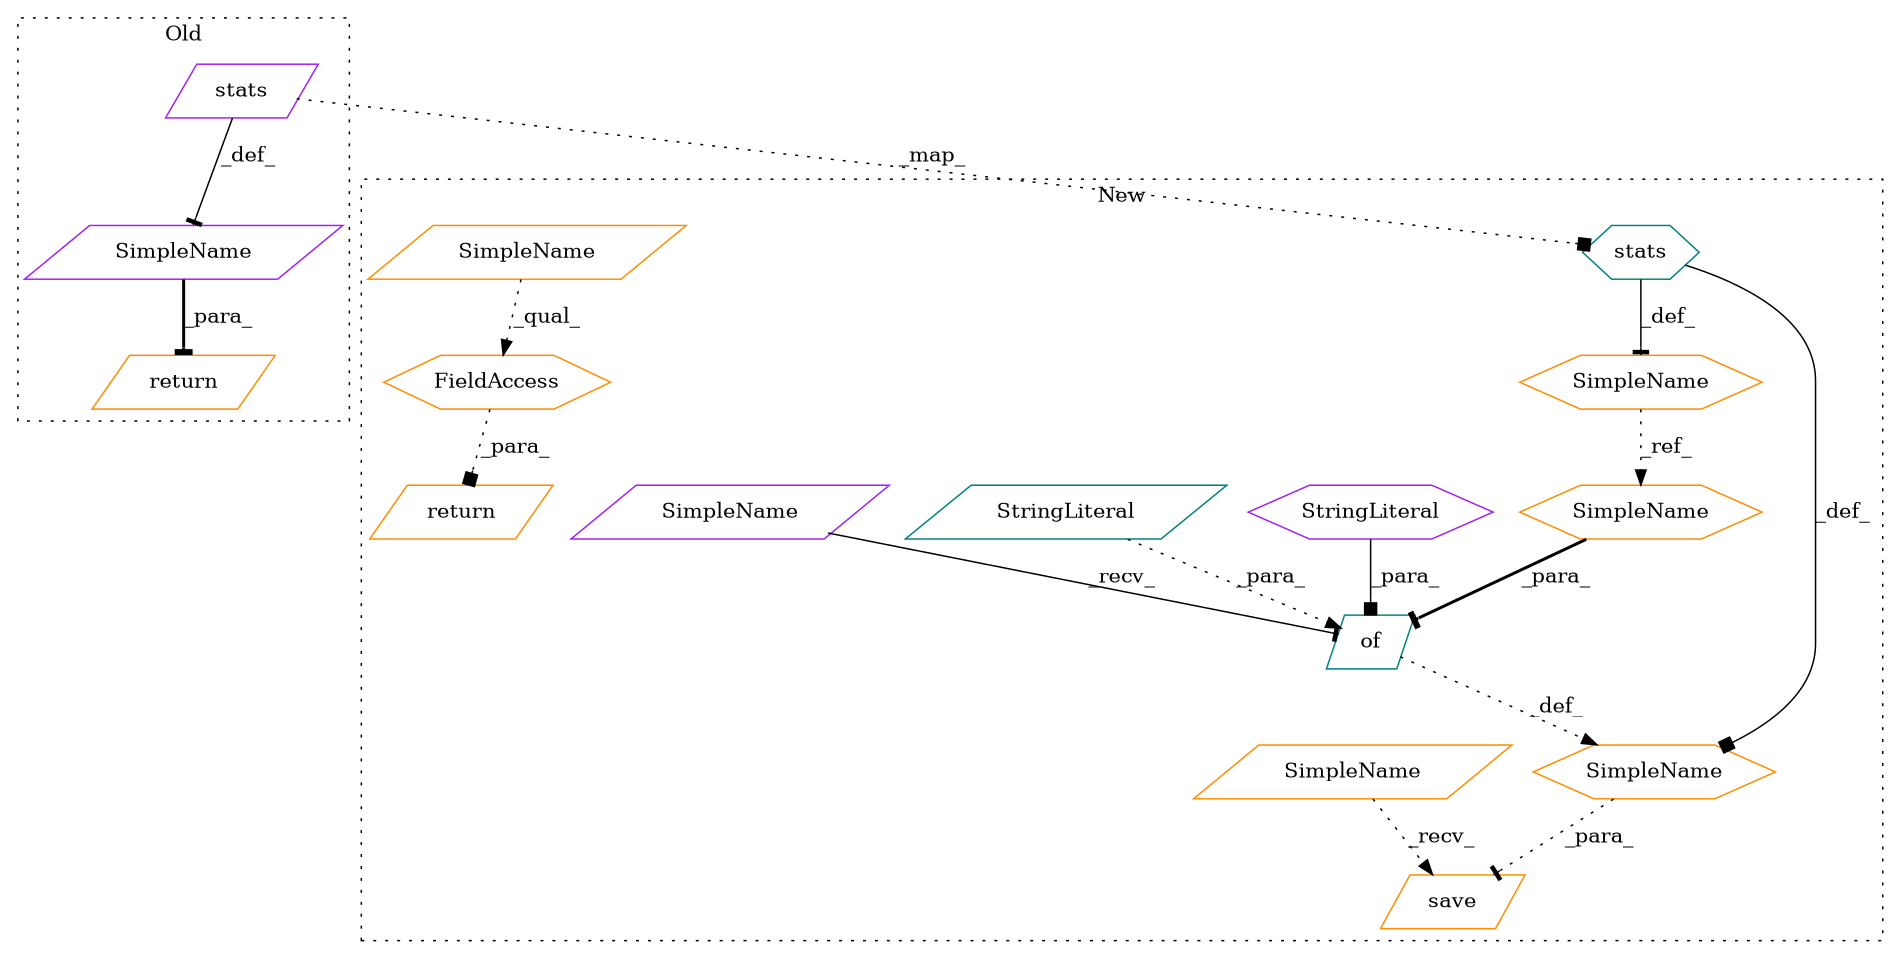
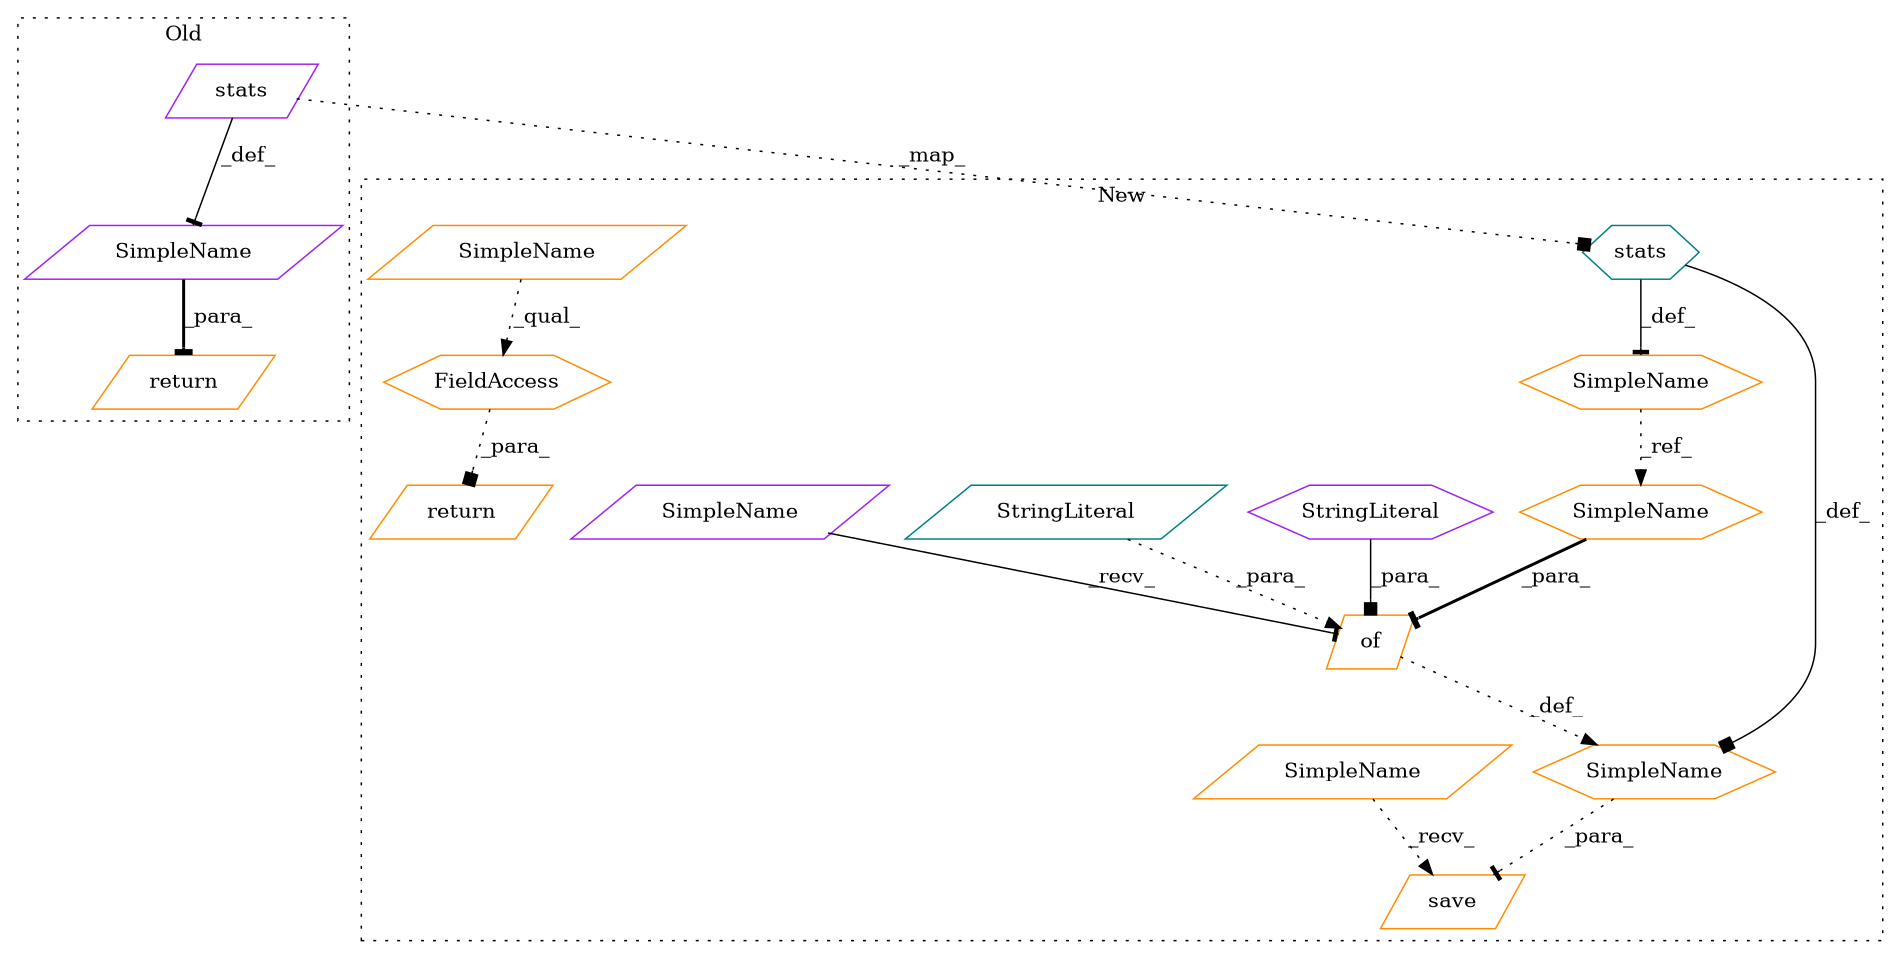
node "of": color teal -> darkorange
